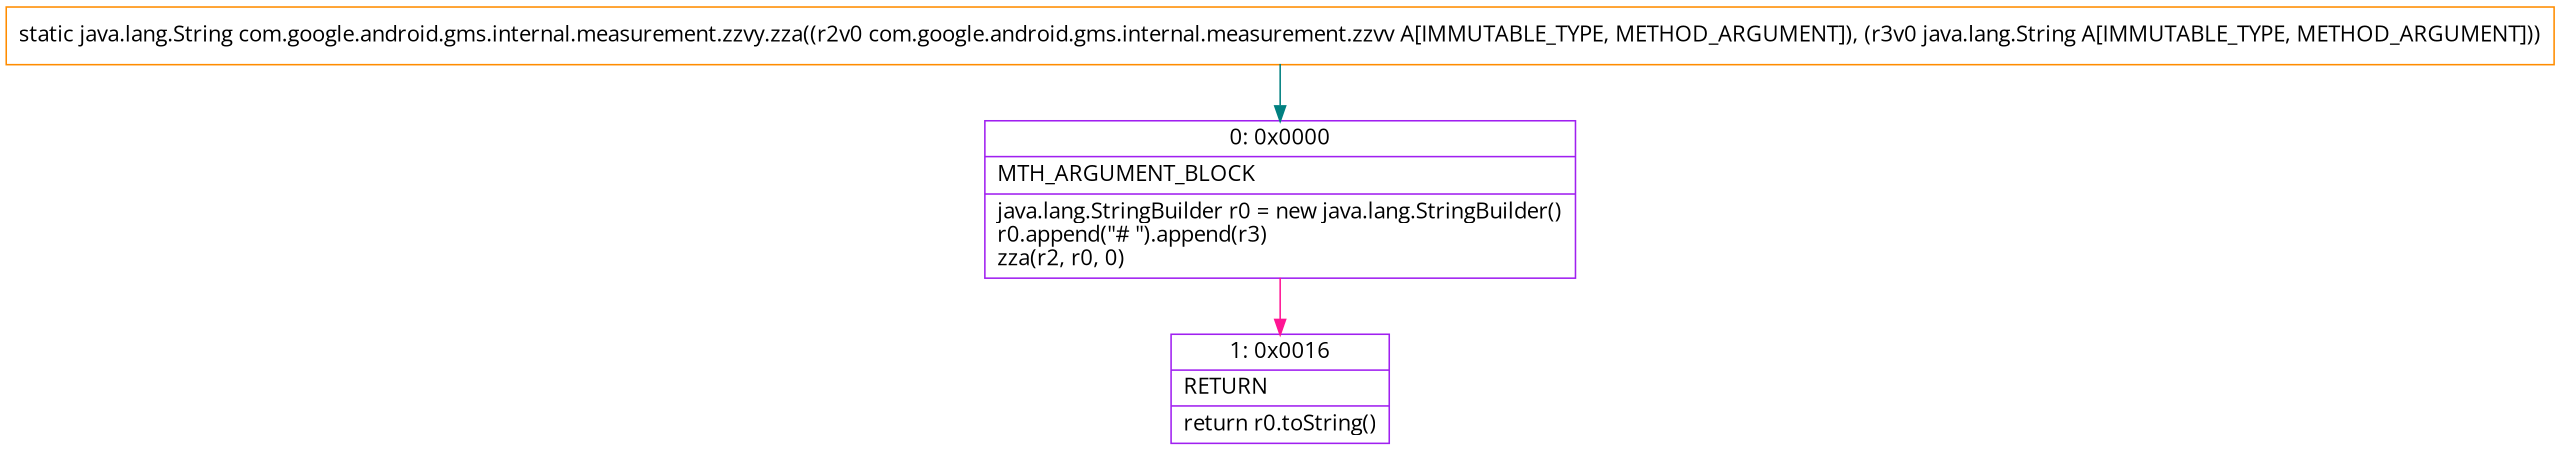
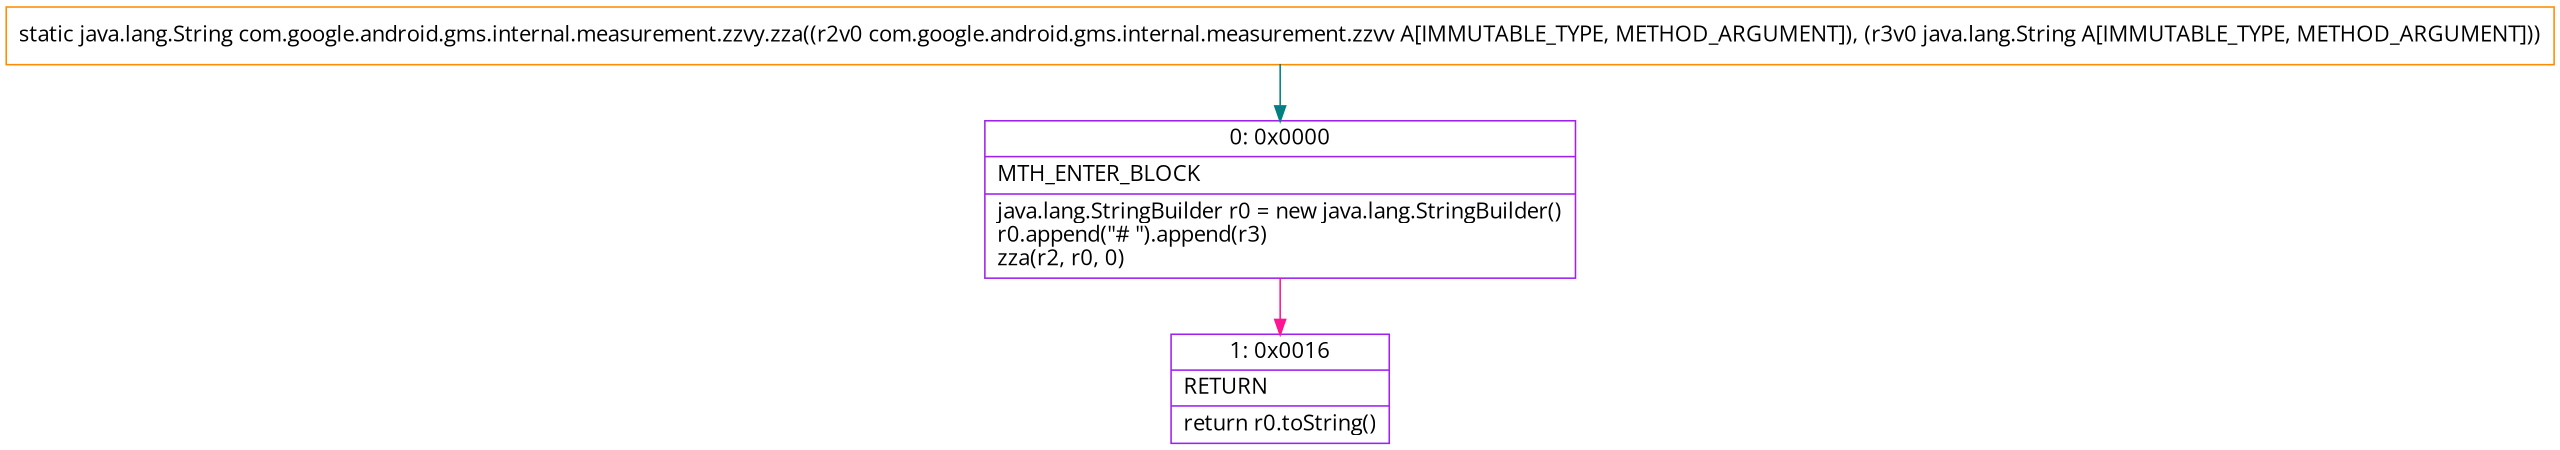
node "0: 0x0000": text "MTH_ARGUMENT_BLOCK" -> "MTH_ENTER_BLOCK"
